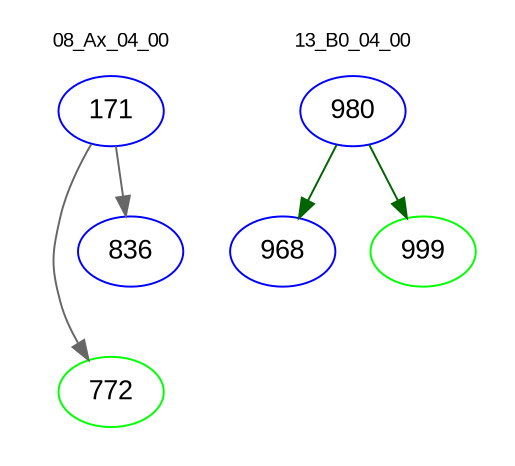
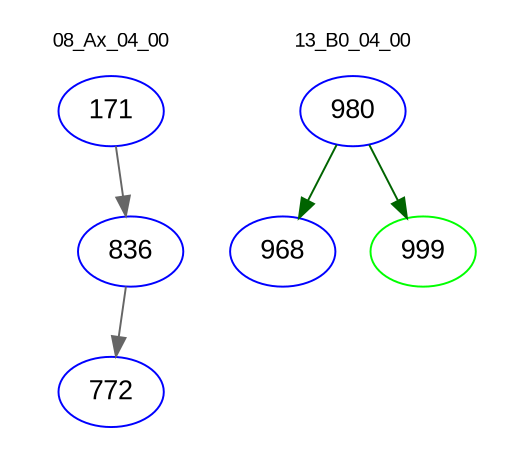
edge "171" -> "772": now "836" -> "772"
node "772": color green -> blue
